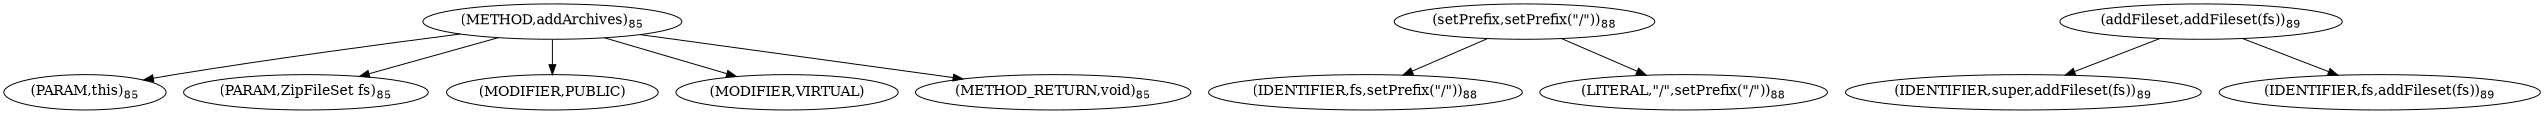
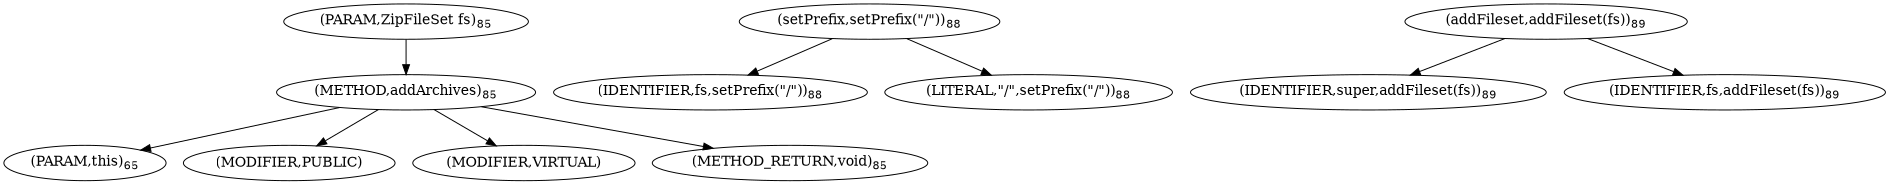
edge "(METHOD,addArchives)" -> "(PARAM,ZipFileSet fs)": reversed
node "(PARAM,this)": text "85" -> "65"
